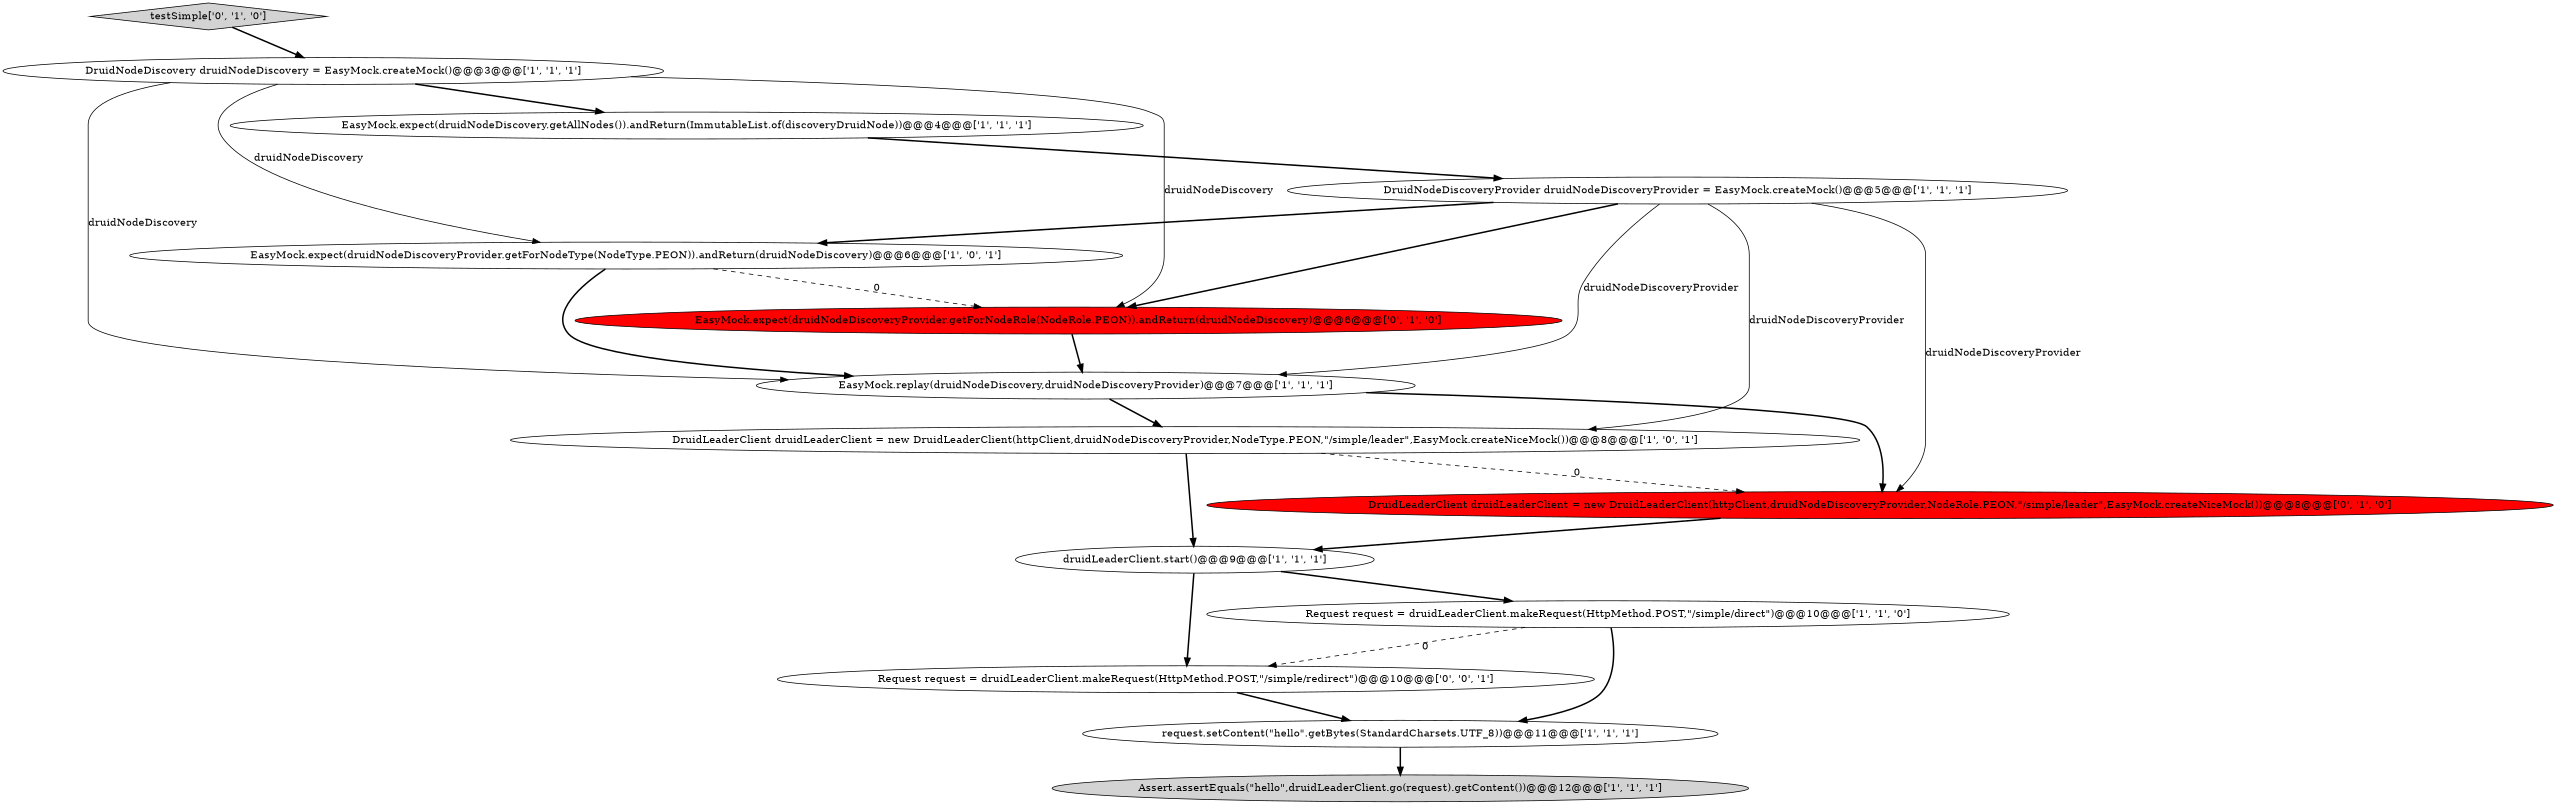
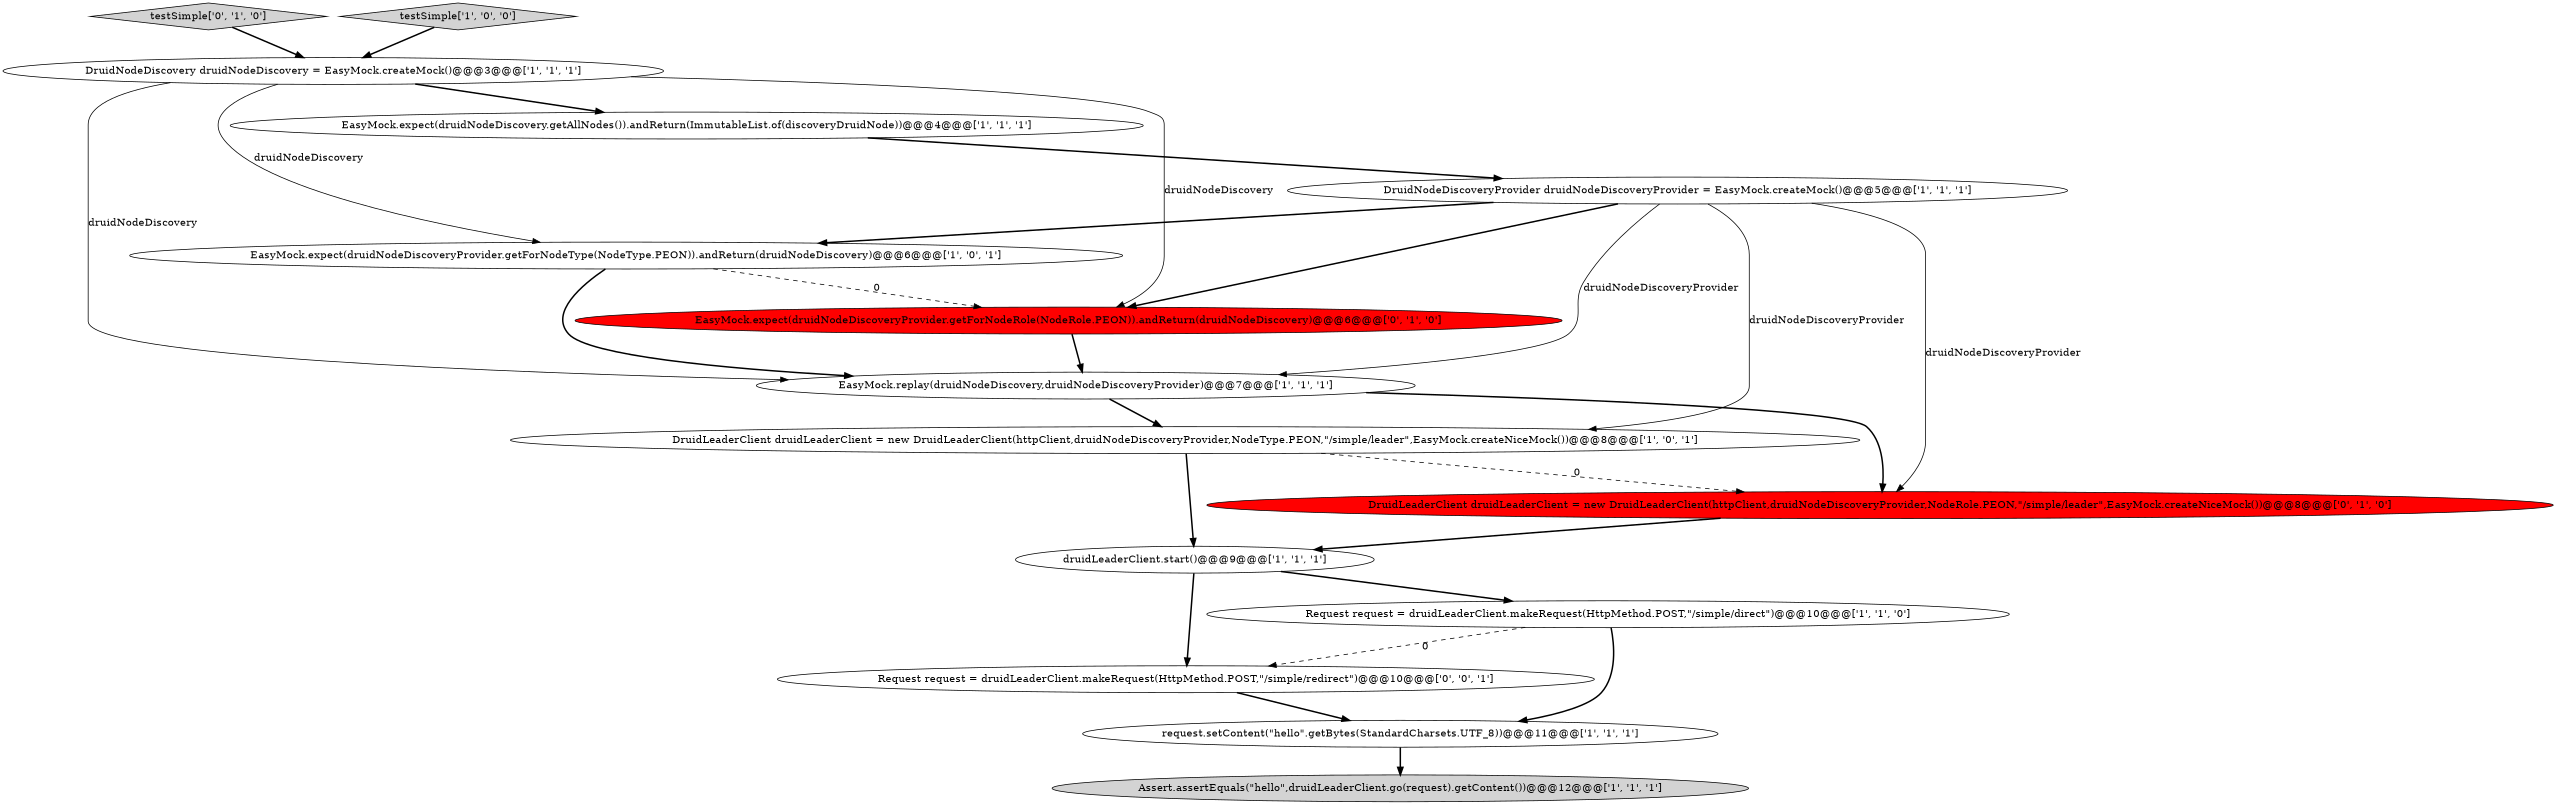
node "testSimple['1', '0', '0']": added
